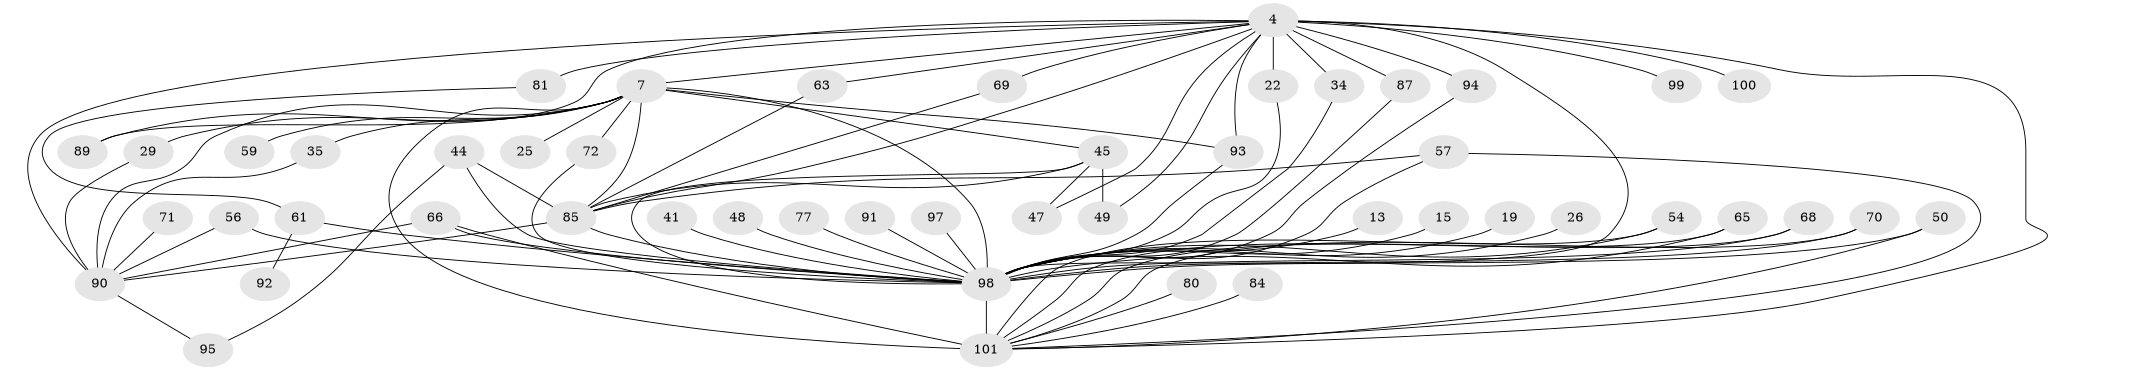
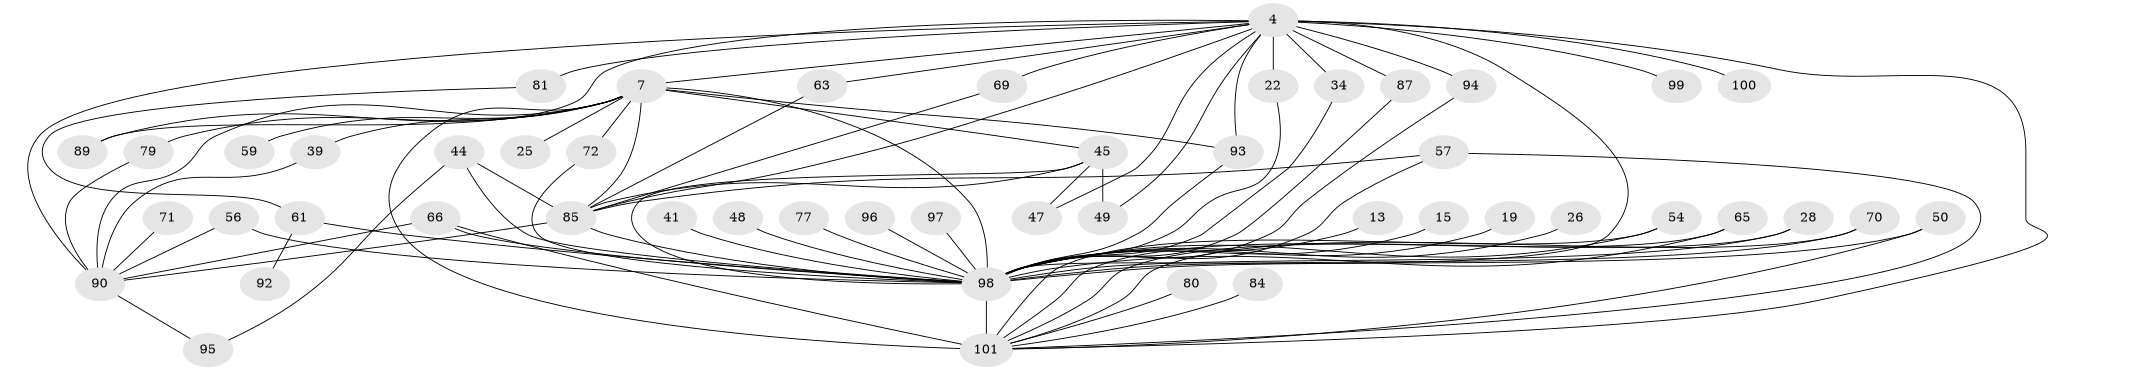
node "29": label "29" -> "79"
node "35": label "35" -> "39"
node "91": label "91" -> "96"
node "68": label "68" -> "28"
